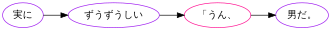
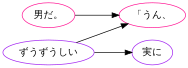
edge "実に" -> "ずうずうしい": reversed
edge "「うん、" -> "男だ。": reversed
node "男だ。": color purple -> deeppink
